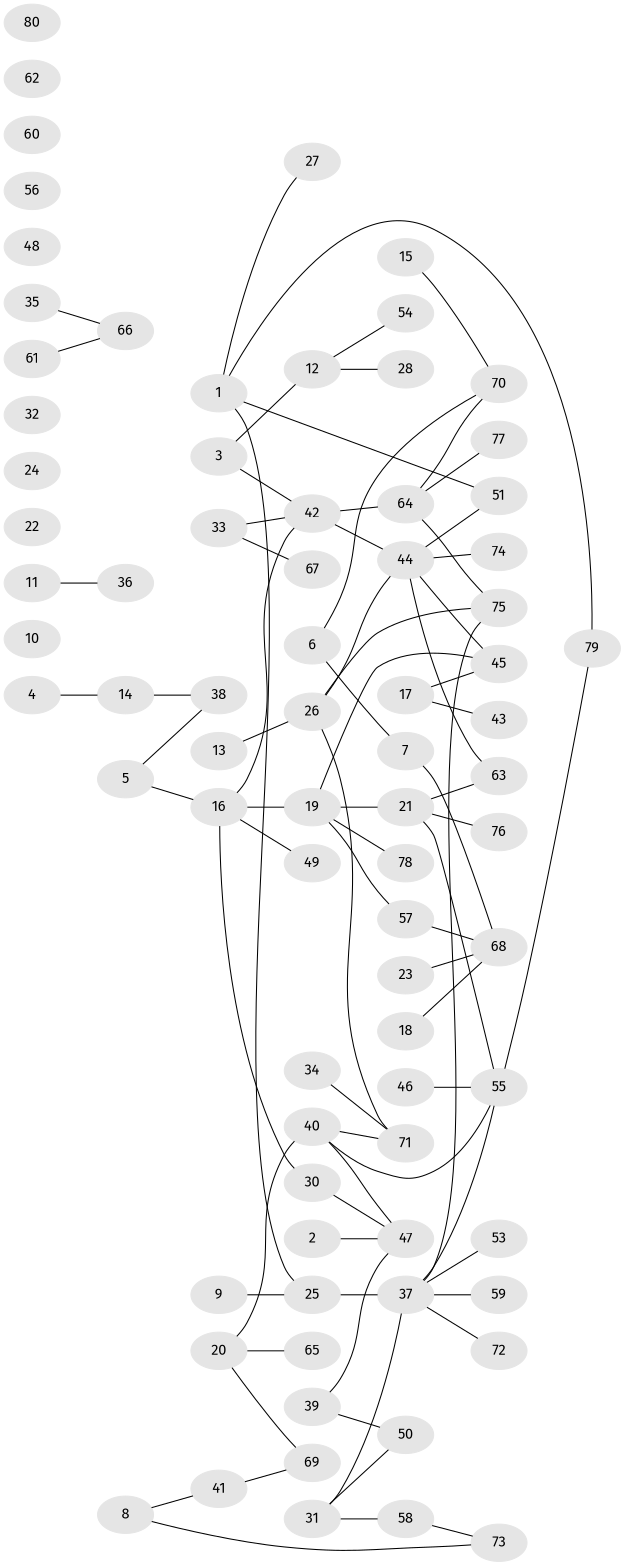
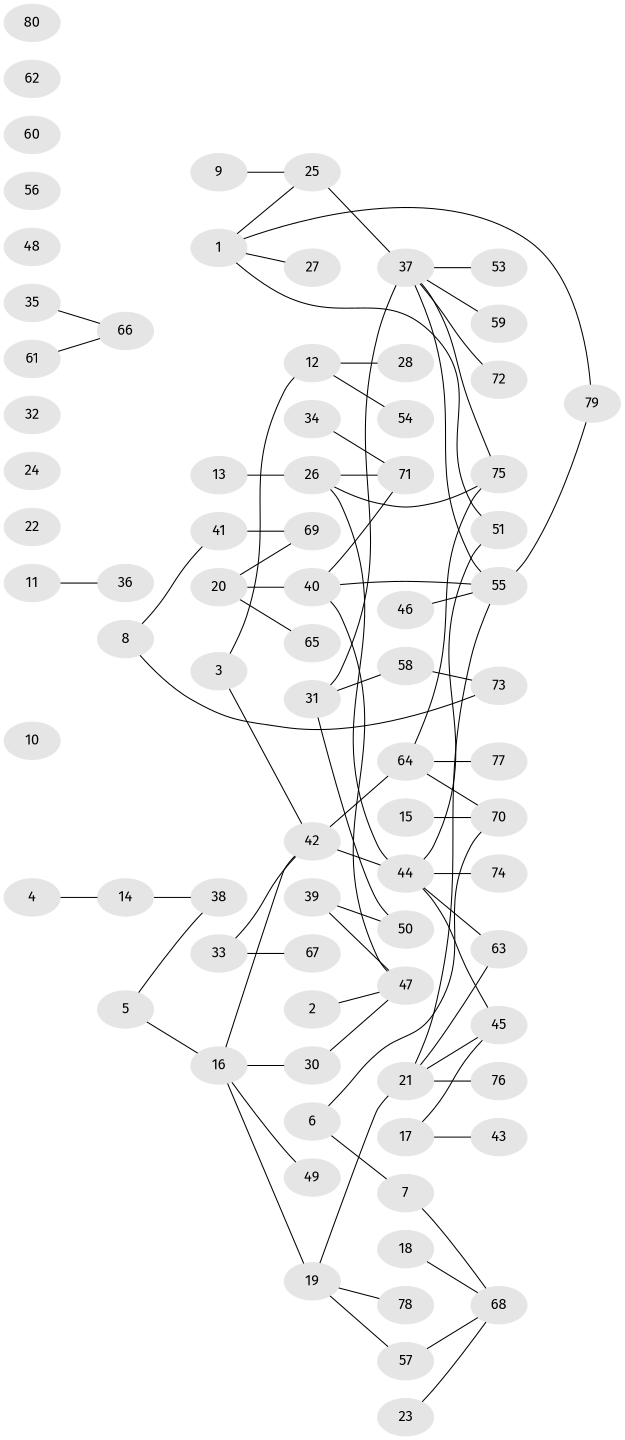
edge "45" -- "19": now "45" -- "21"
